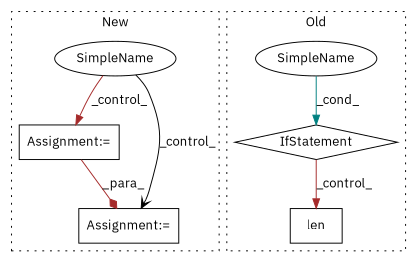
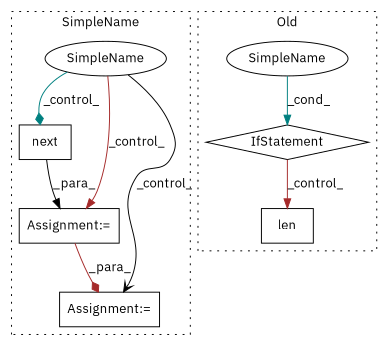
cluster "New": label "New" -> "SimpleName"
node "next": added
